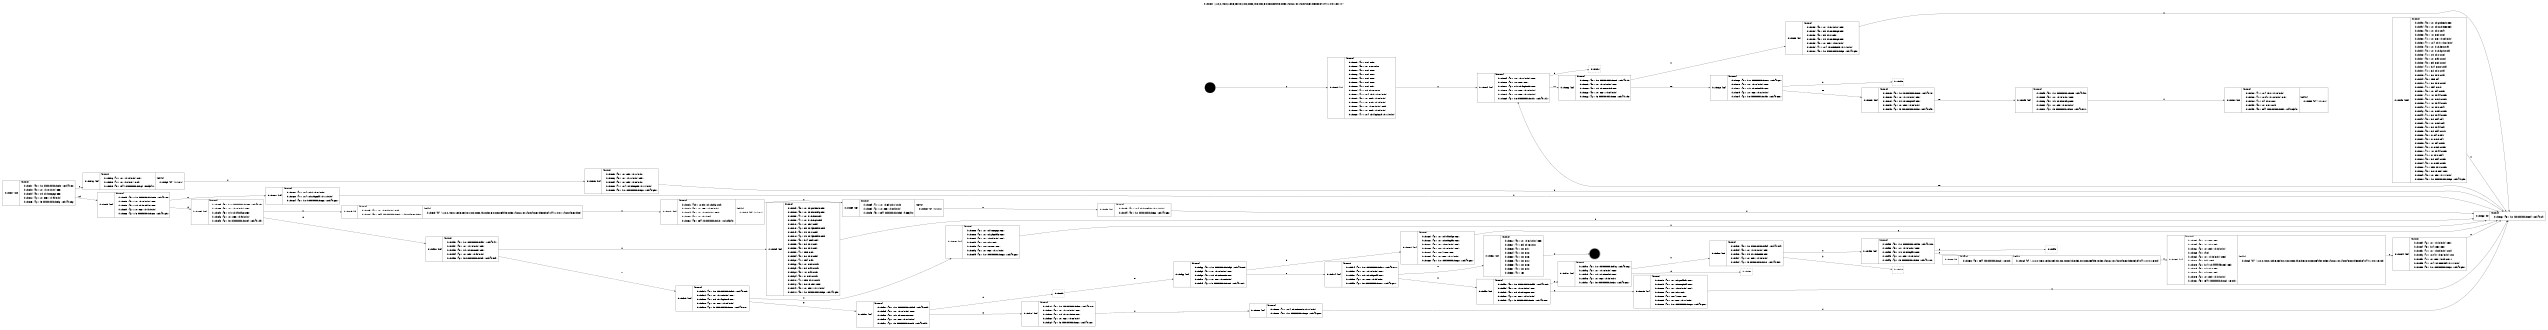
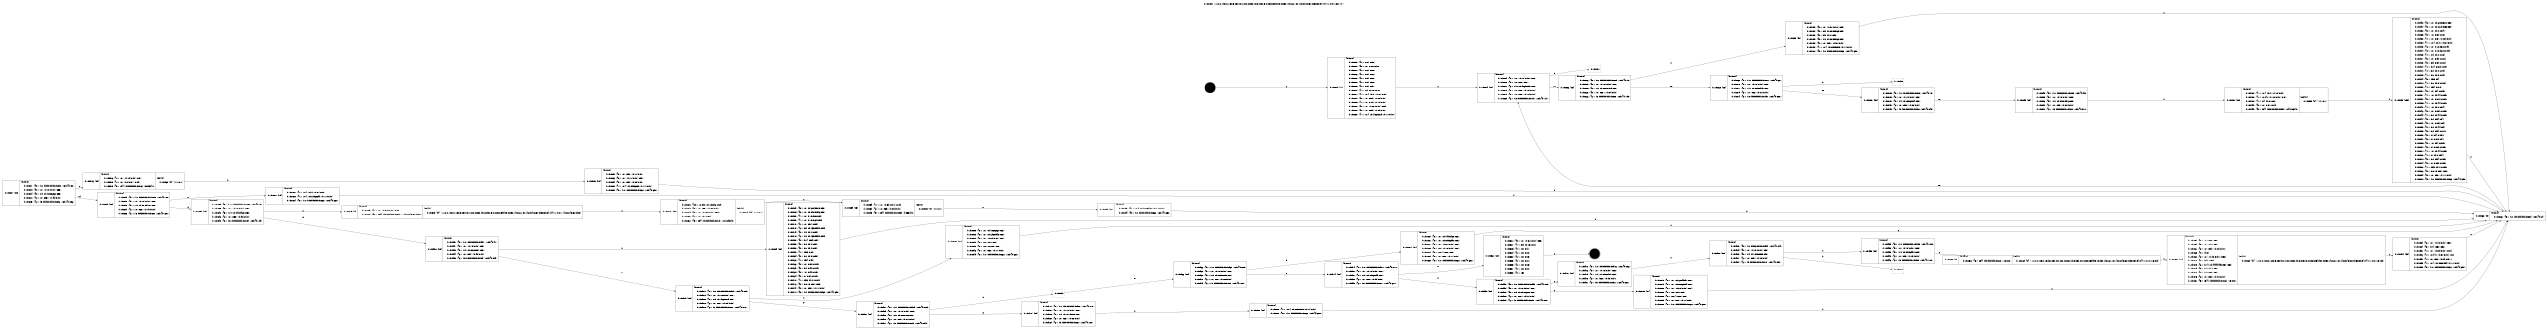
edge "0x401b81 [23]" -> "0x401b98 [153]": added, label "1"
node "0x4019fc": removed
node "0x401d32": removed
